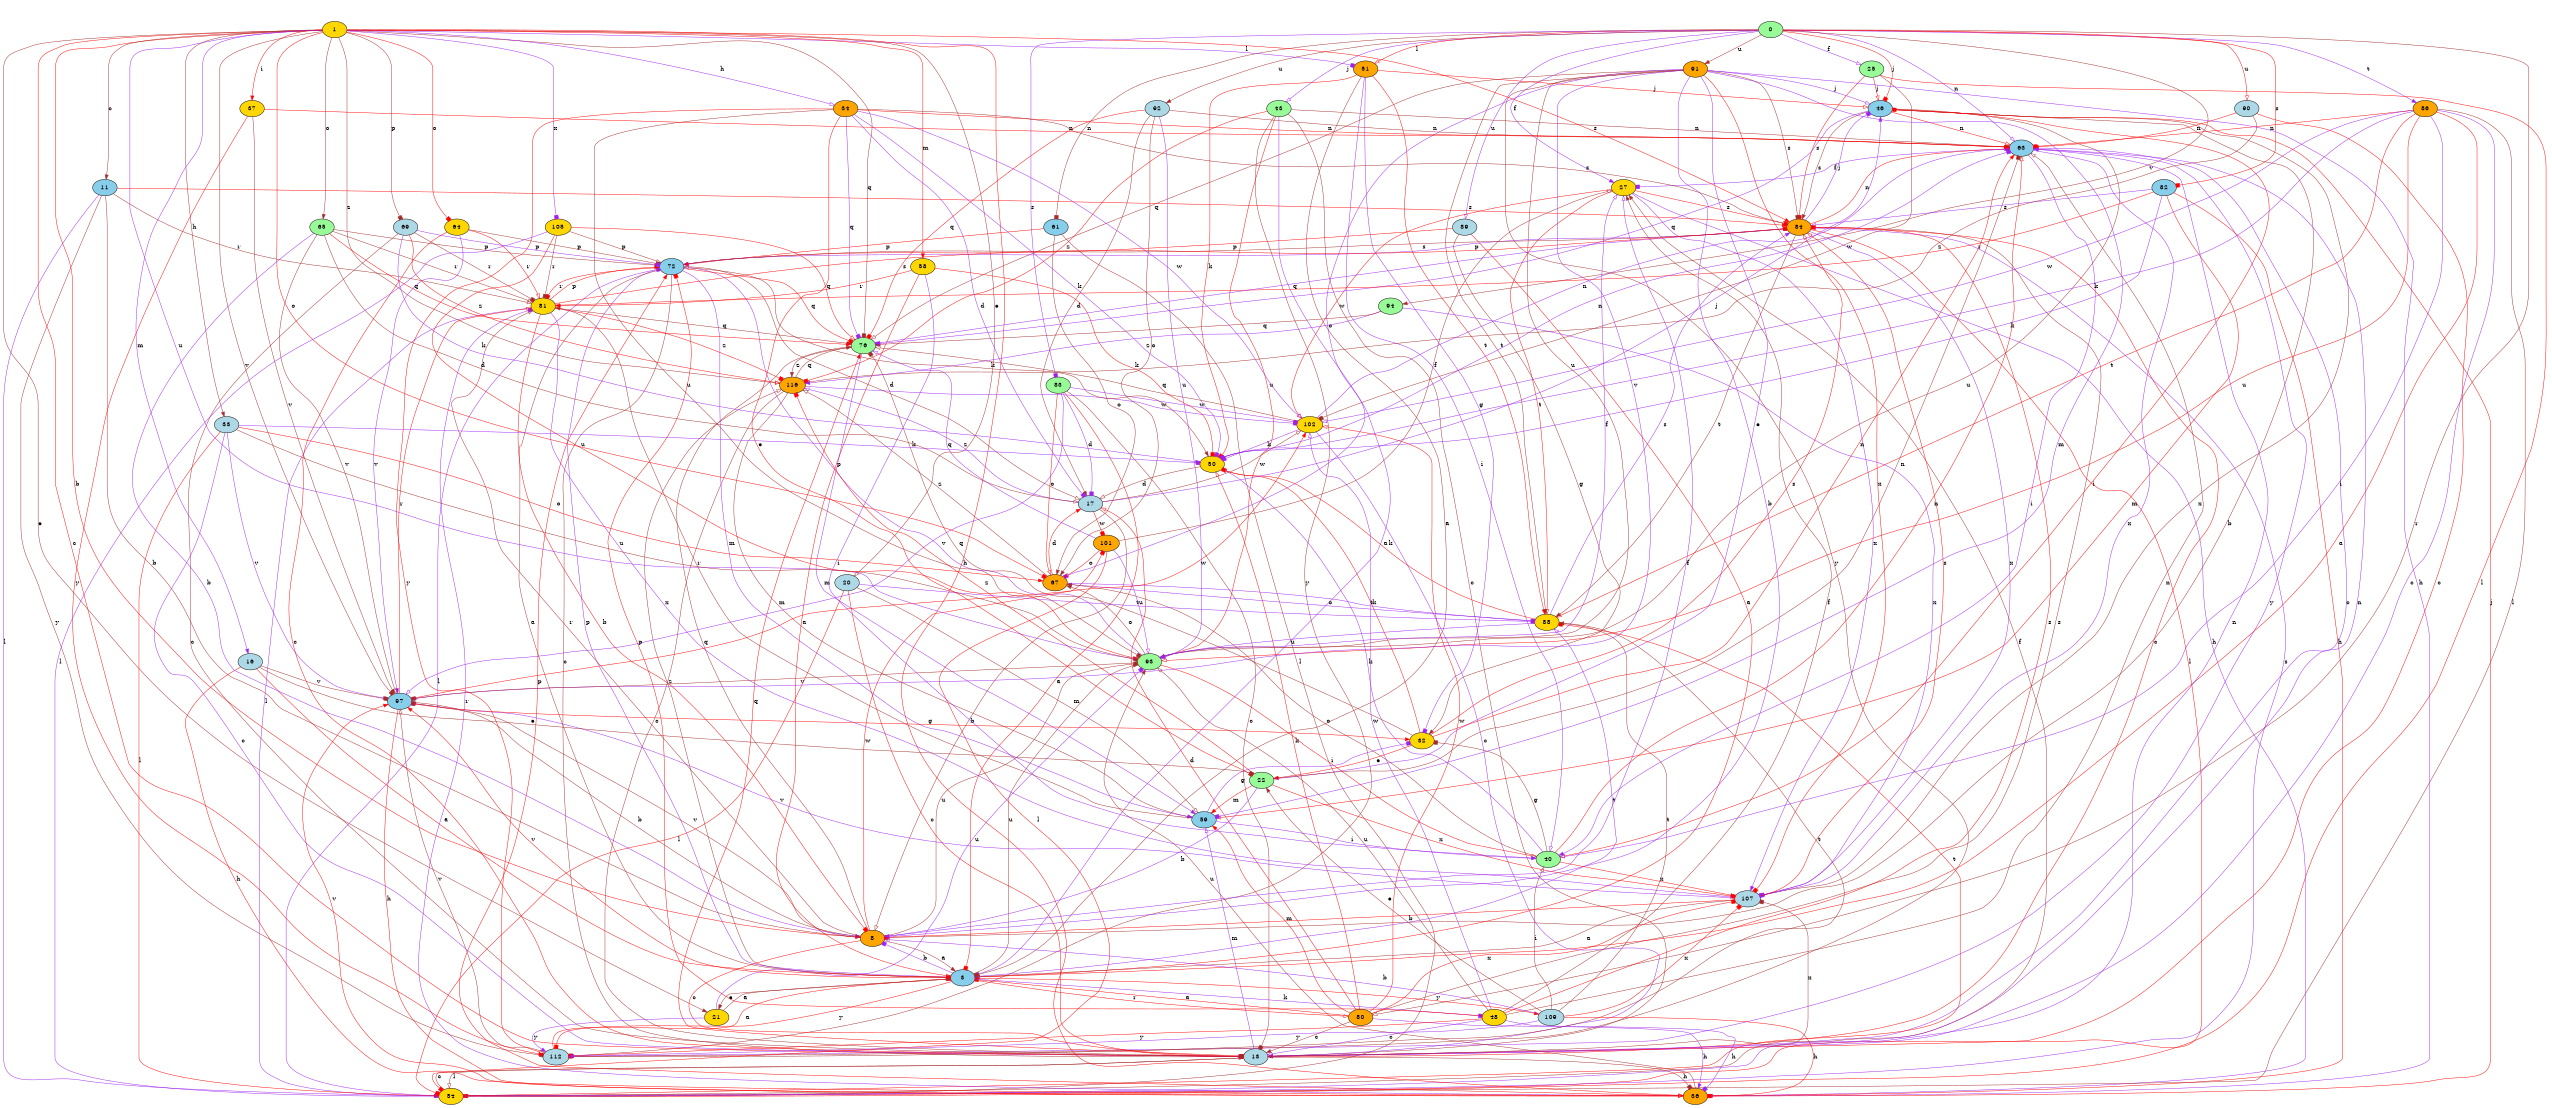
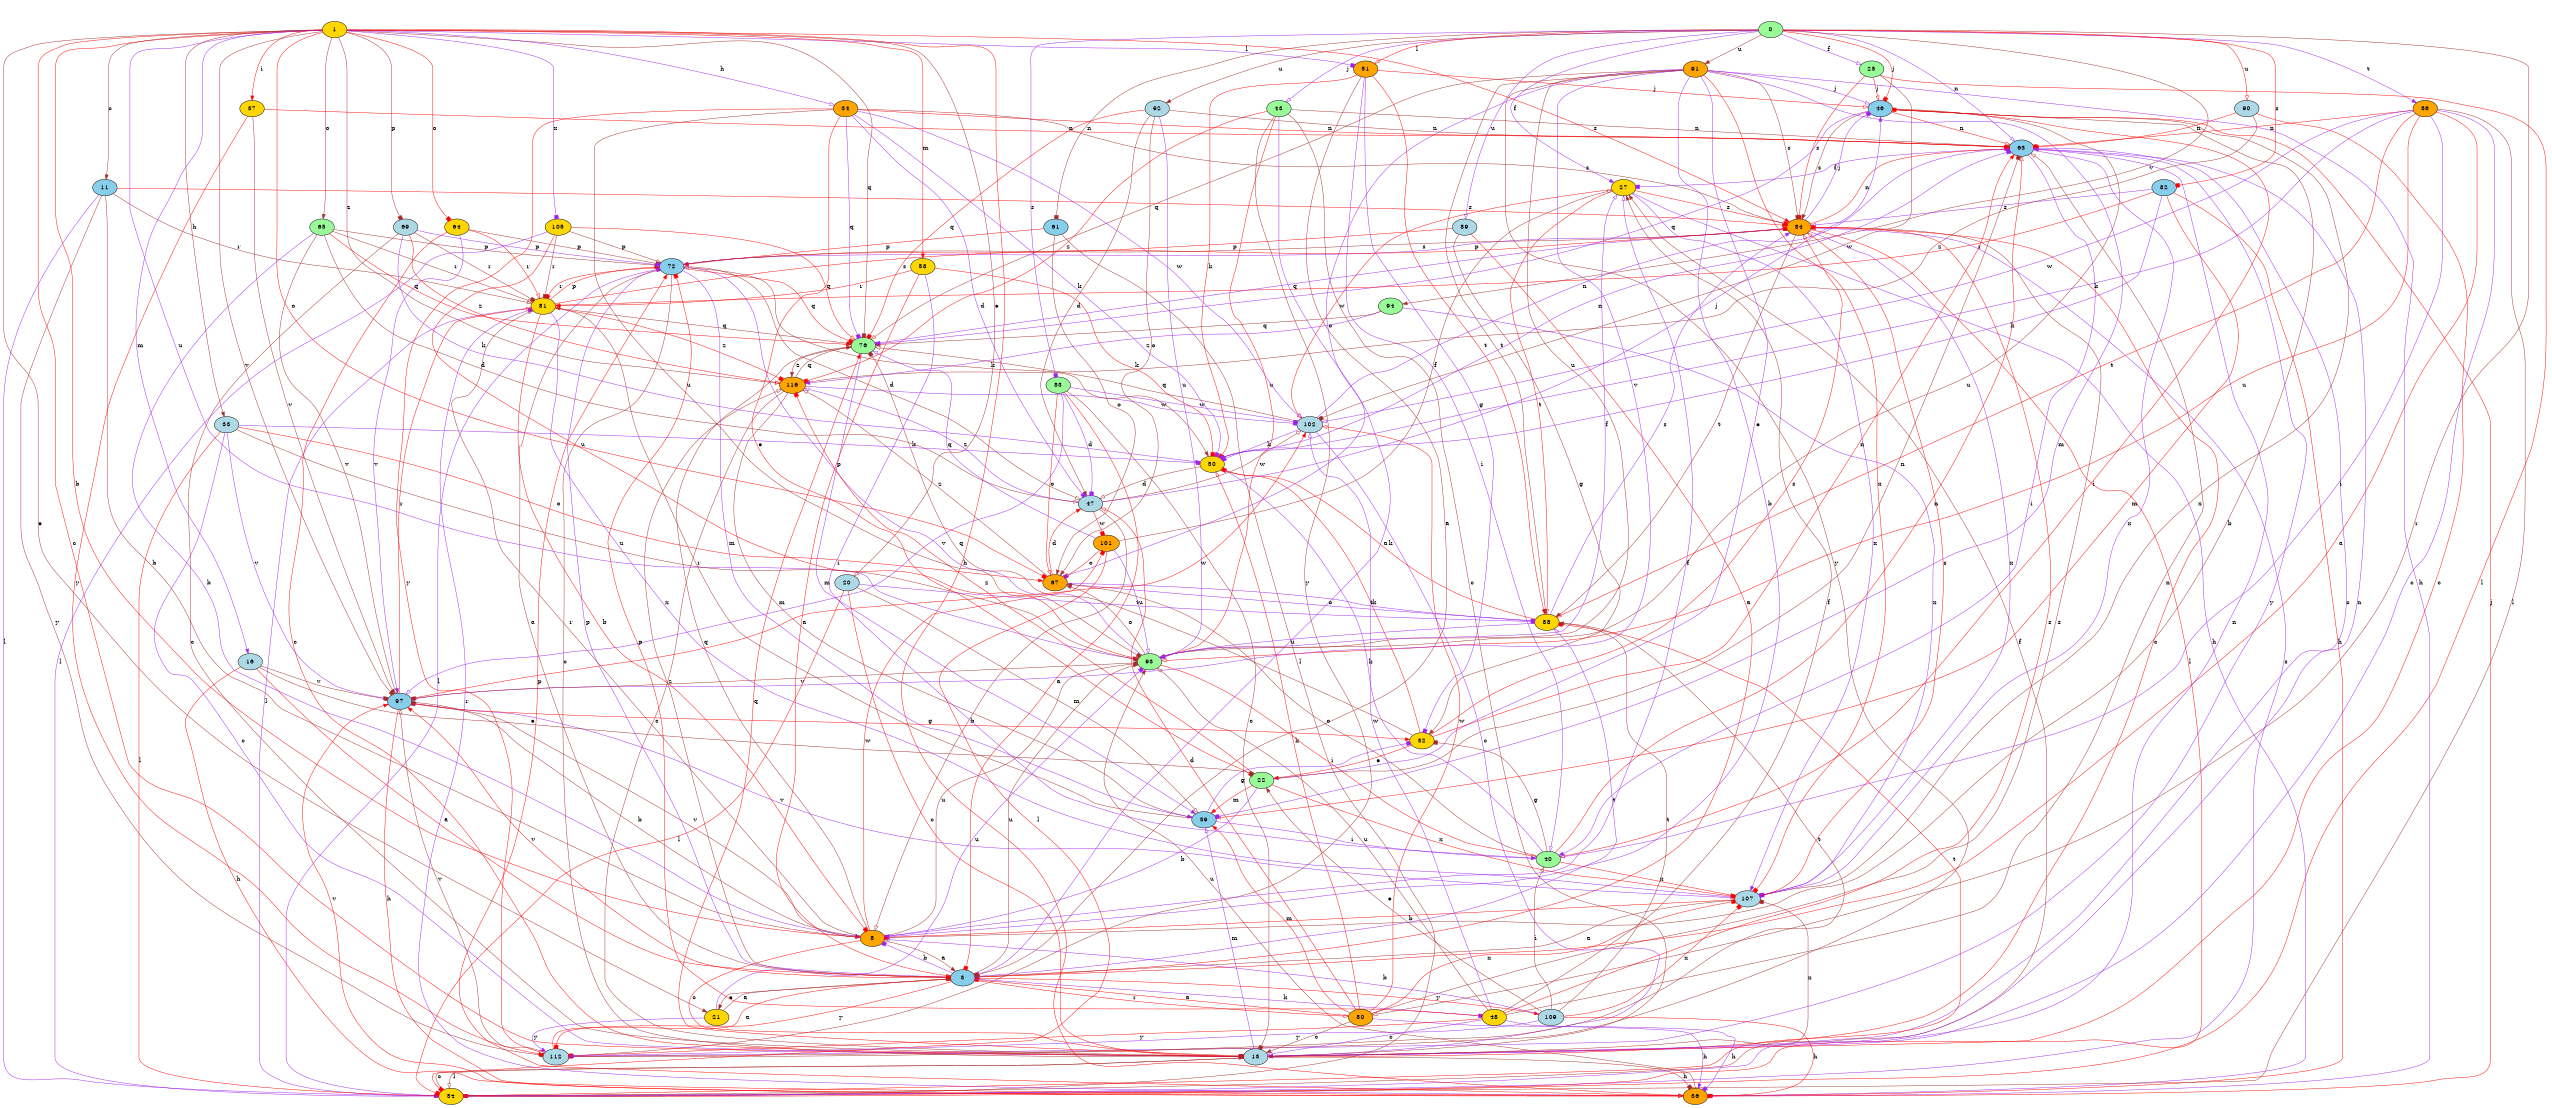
node "102": fillcolor gold -> lightblue
node "17": label "17" -> "47"
